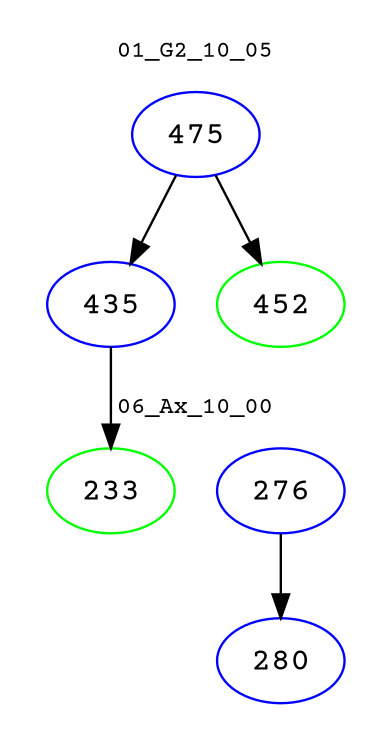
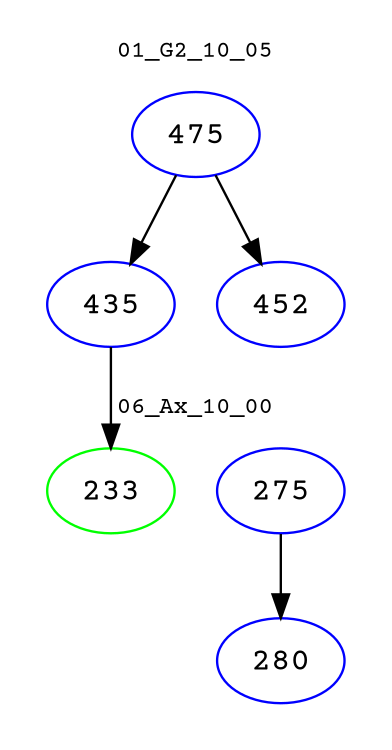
node "452": color green -> blue
node "276": label "276" -> "275"
